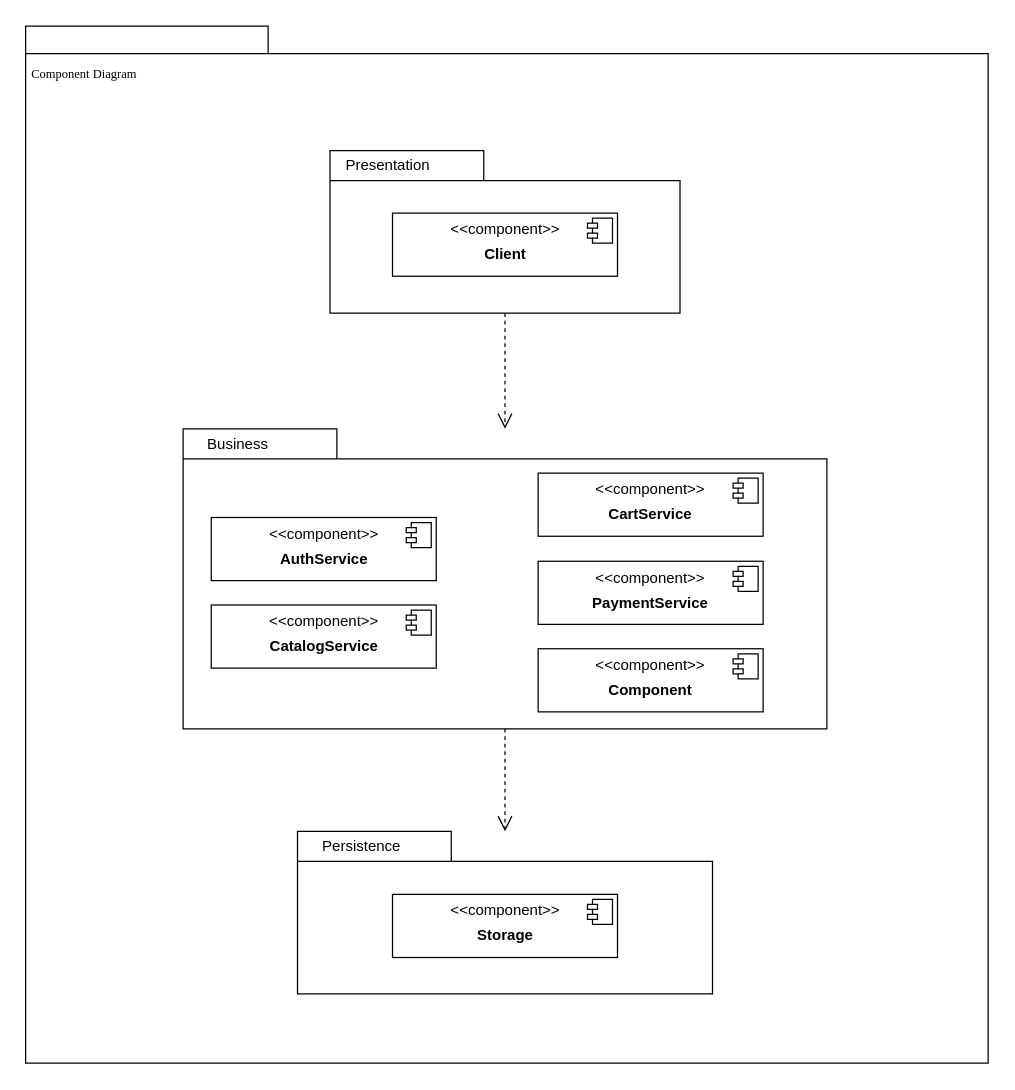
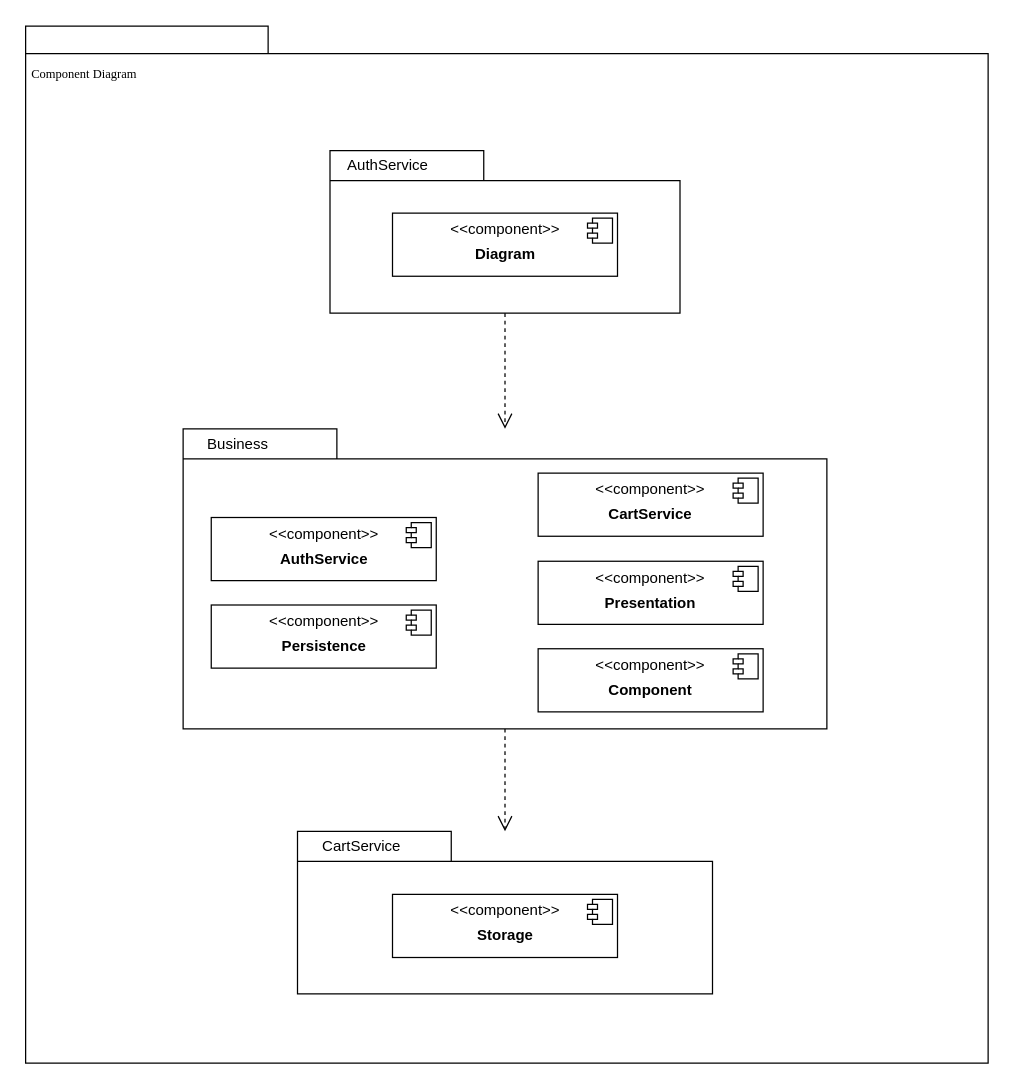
node "Presentation": label "Presentation" -> "AuthService"
node "<<component>> Client": label "<<component>> Client" -> "<<component>> Diagram"
node "<<component>> PaymentService": label "<<component>> PaymentService" -> "<<component>> Presentation"
node "<<component>> CatalogService": label "<<component>> CatalogService" -> "<<component>> Persistence"
node "Persistence": label "Persistence" -> "CartService"
